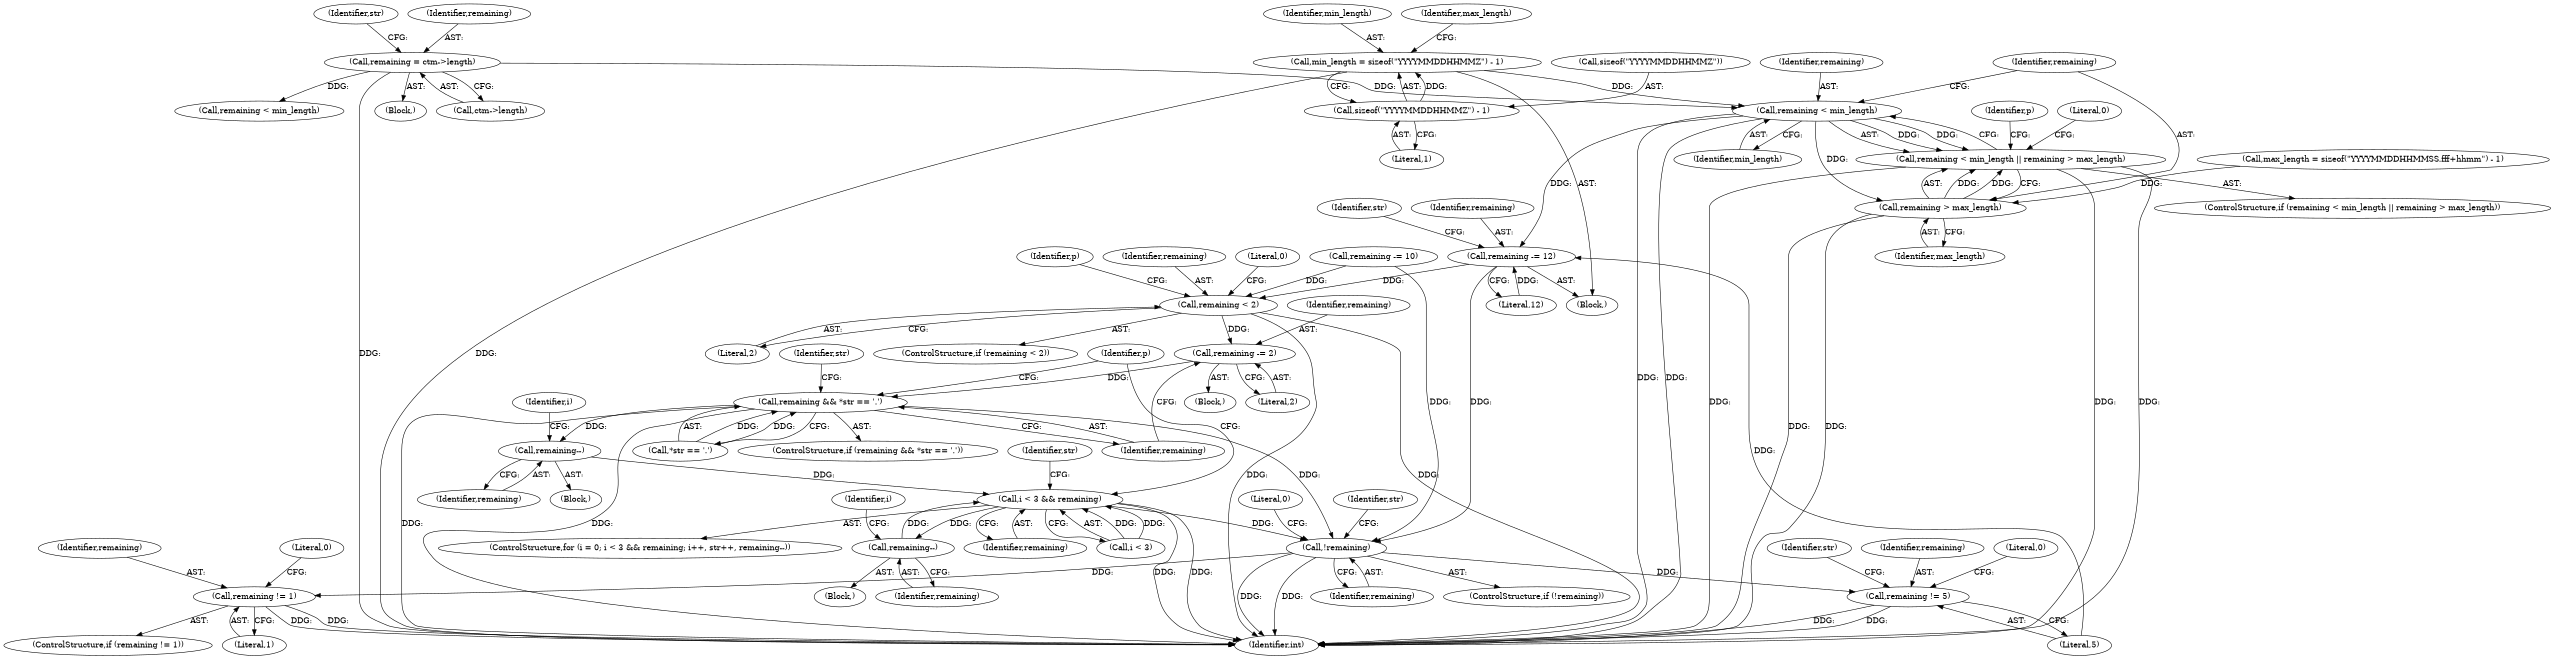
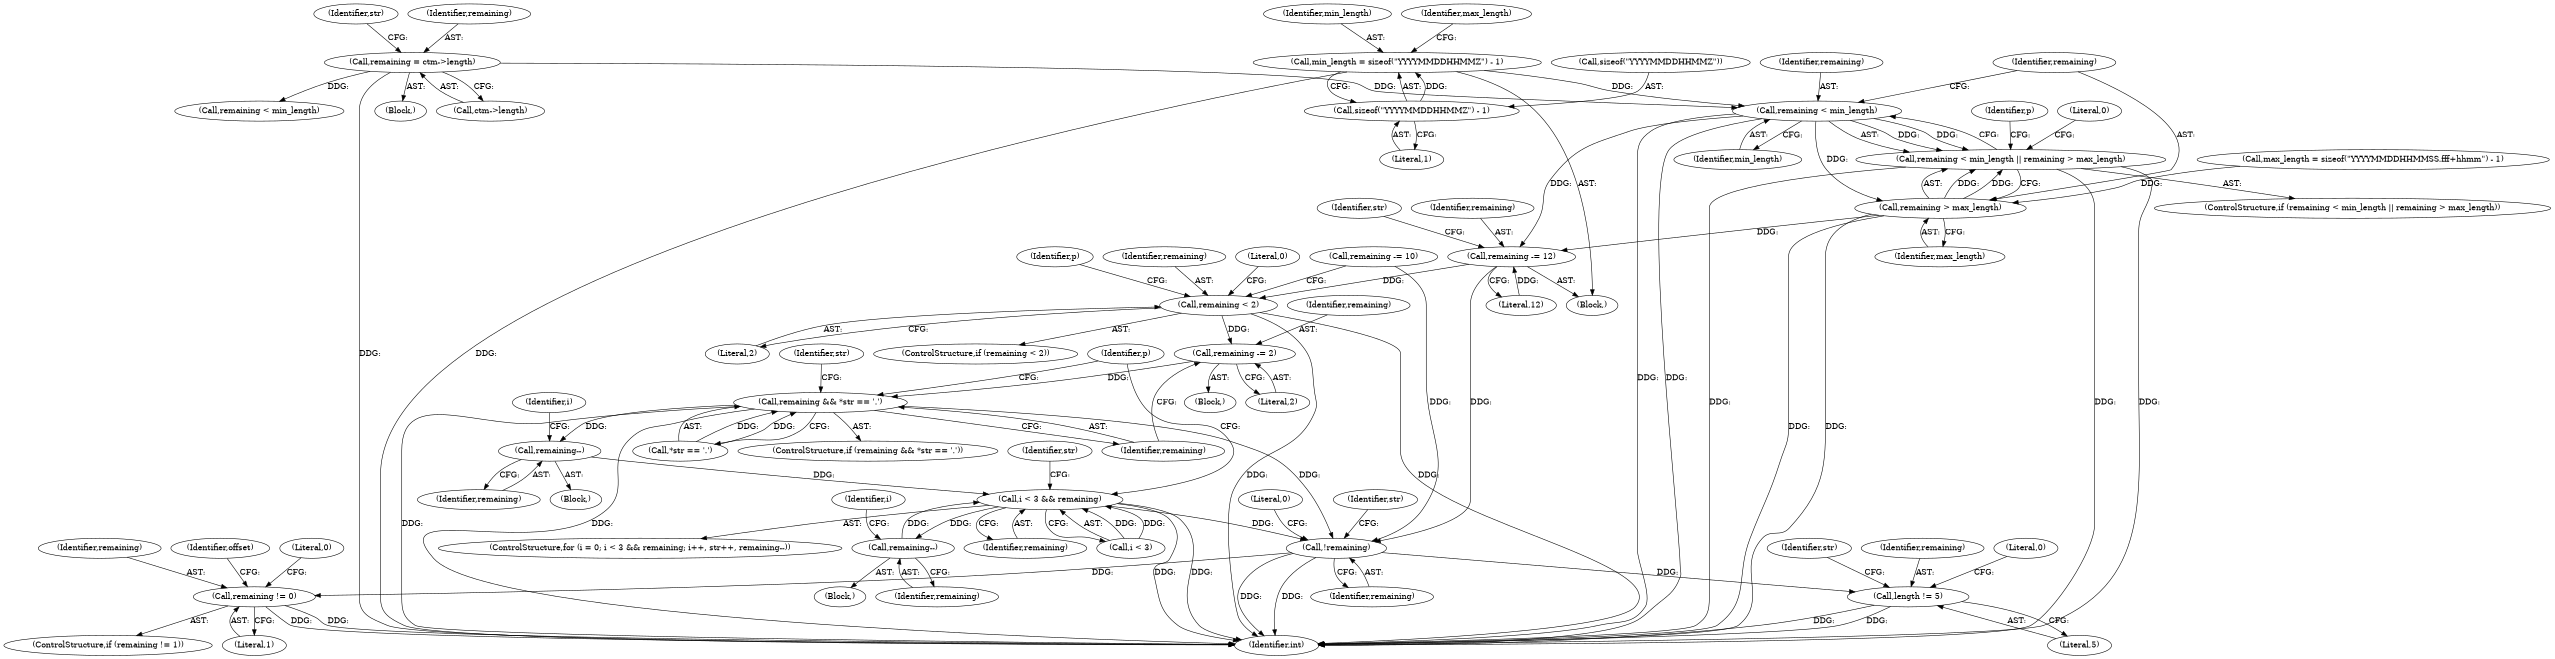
edge "(Call,remaining -= 10)" -> "(Call,remaining < 2)": label "DDG: " -> "CFG: "
edge "(Literal,5)" -> "(Call,remaining -= 12)": now "(Call,remaining > max_length)" -> "(Call,remaining -= 12)"
node "(Identifier,offset)": added
node "(Call,remaining != 1)": label "(Call,remaining != 1)" -> "(Call,remaining != 0)"
node "(ControlStructure,if (!remaining))": removed
node "(Call,remaining != 5)": label "(Call,remaining != 5)" -> "(Call,length != 5)"
